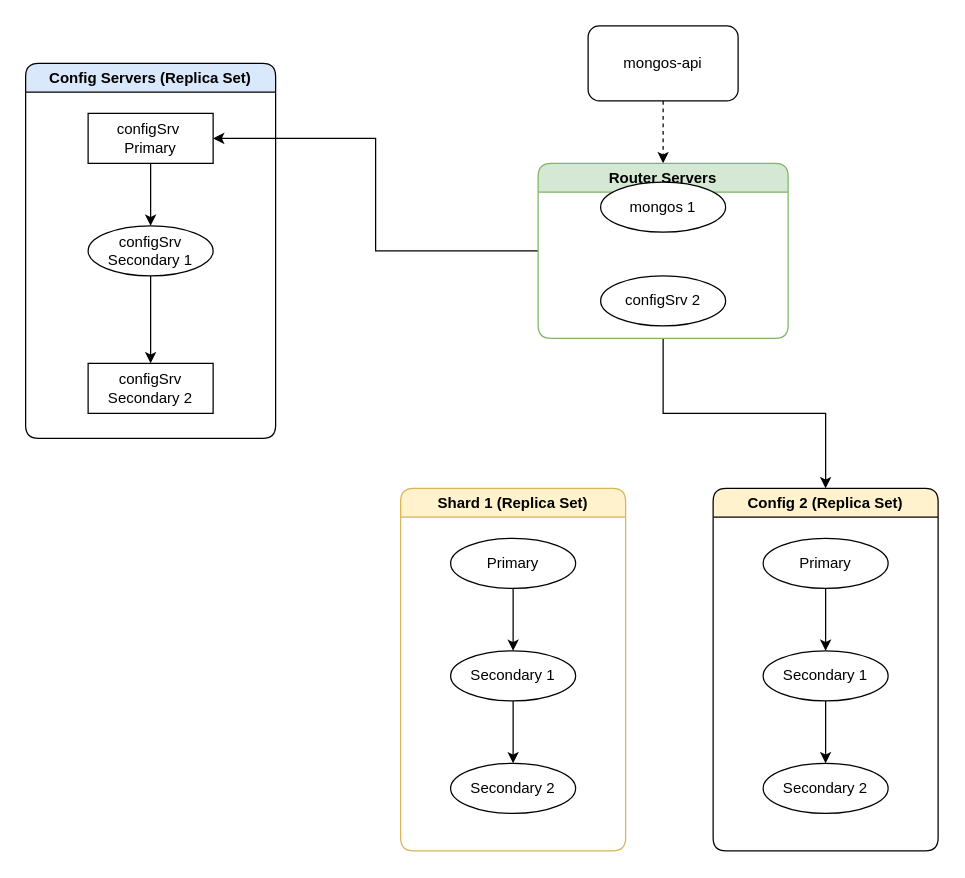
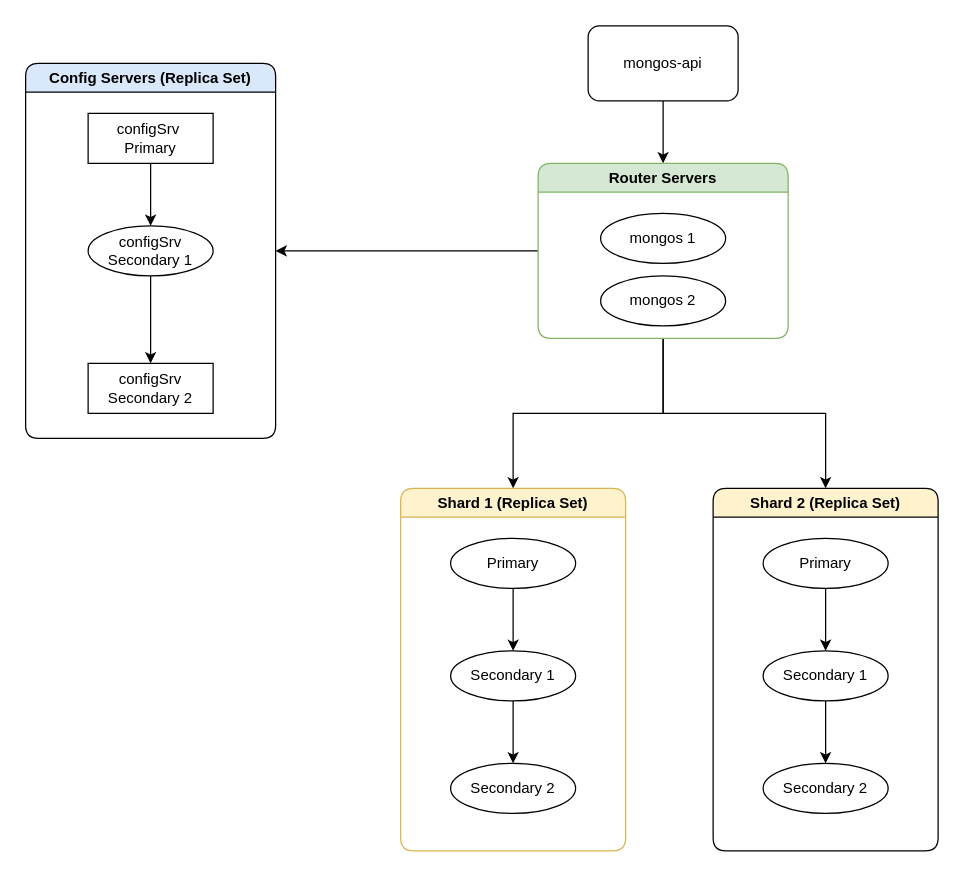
edge "mongos-api" -> "Router Servers": style dashed -> solid
edge "Router Servers" -> "configSrv Primary": now "Router Servers" -> "Config Servers (Replica Set)"
node "mongos 1": moved (663, 207) -> (663, 238)
node "configSrv 2": label "configSrv 2" -> "mongos 2"
edge "Router Servers" -> "Shard 1 (Replica Set)": added
node "Config 2 (Replica Set)": label "Config 2 (Replica Set)" -> "Shard 2 (Replica Set)"
